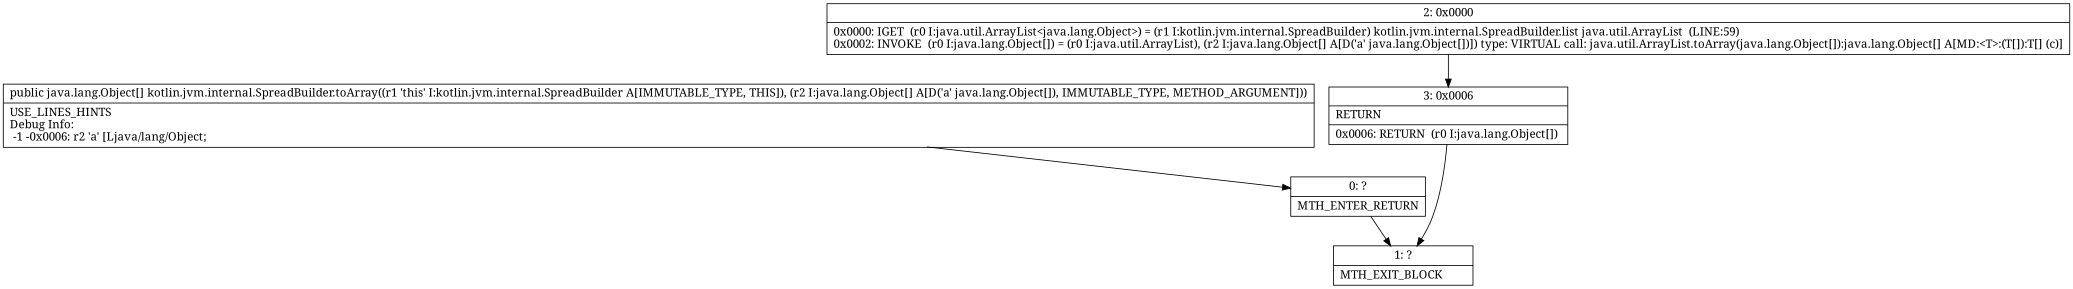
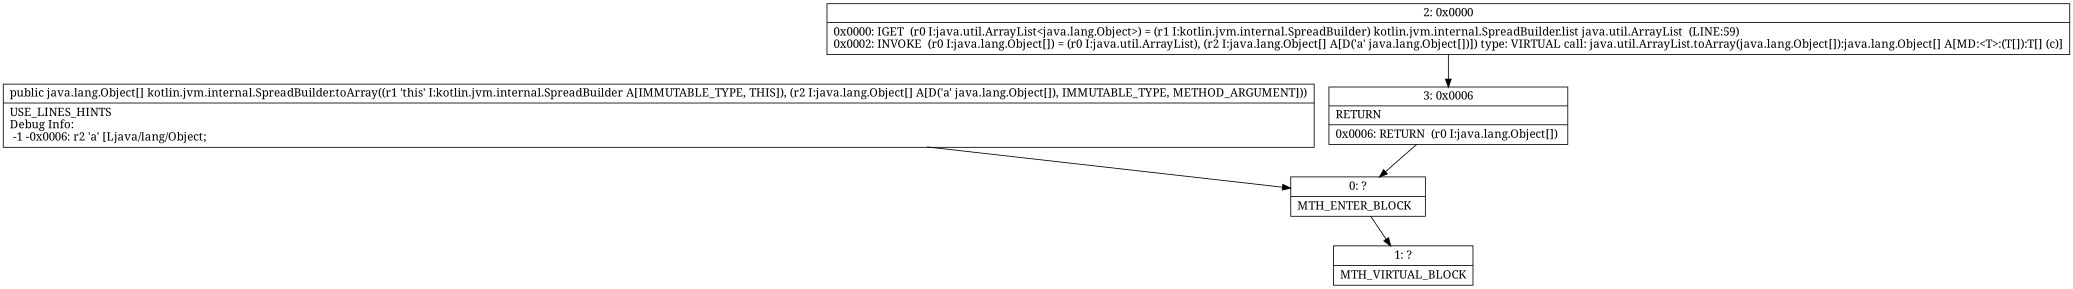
edge "3: 0x0006" -> "1: ?": now "3: 0x0006" -> "0: ?"
node "0: ?": text "MTH_ENTER_RETURN" -> "MTH_ENTER_BLOCK"
node "1: ?": text "MTH_EXIT_BLOCK" -> "MTH_VIRTUAL_BLOCK"
